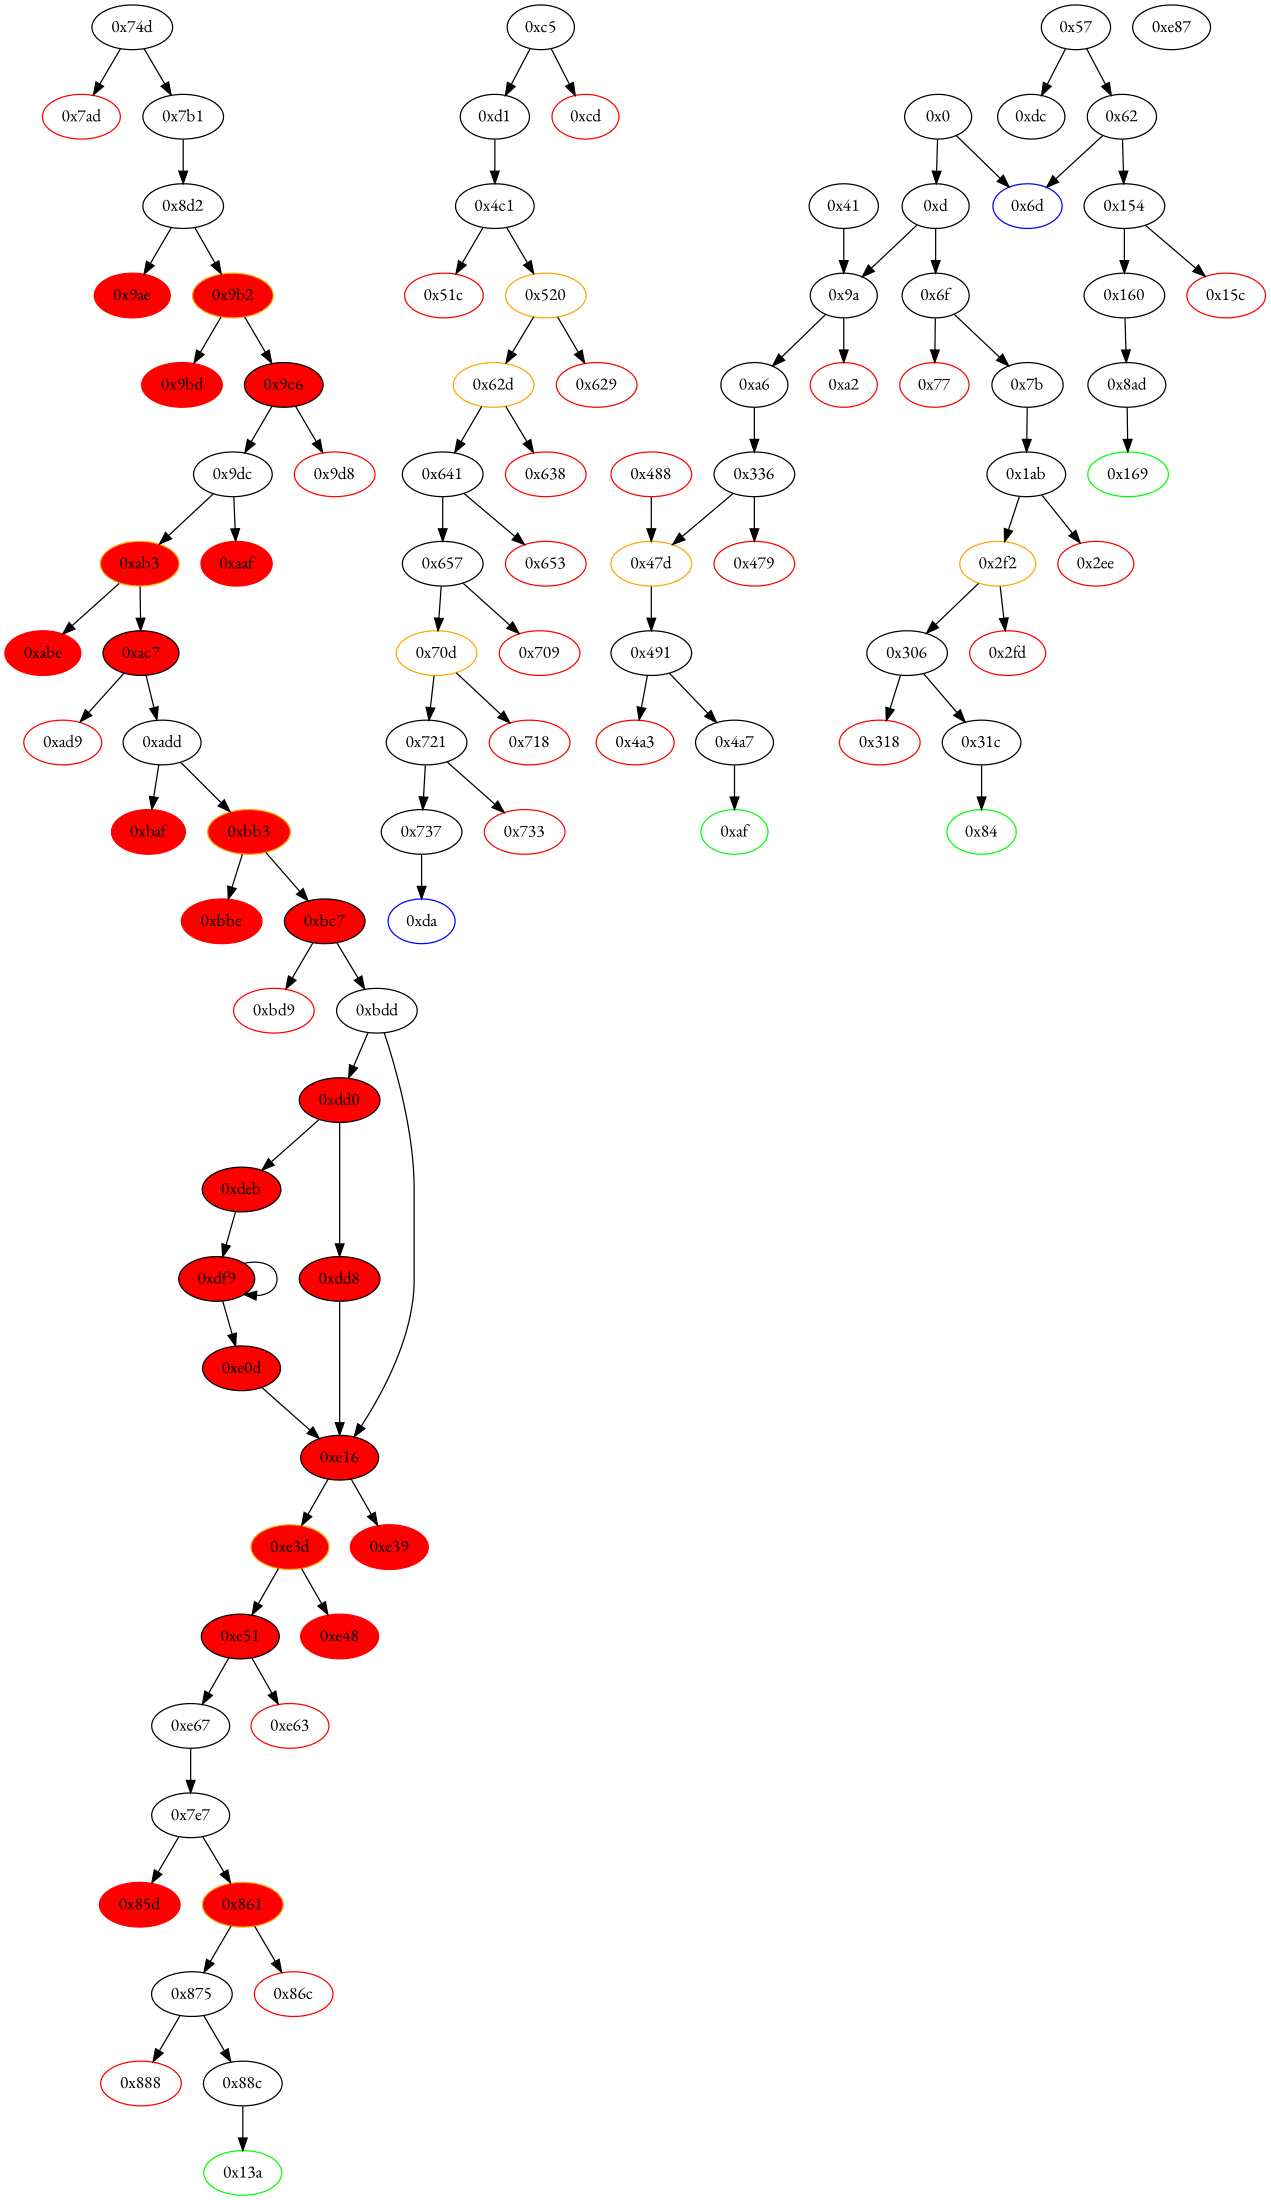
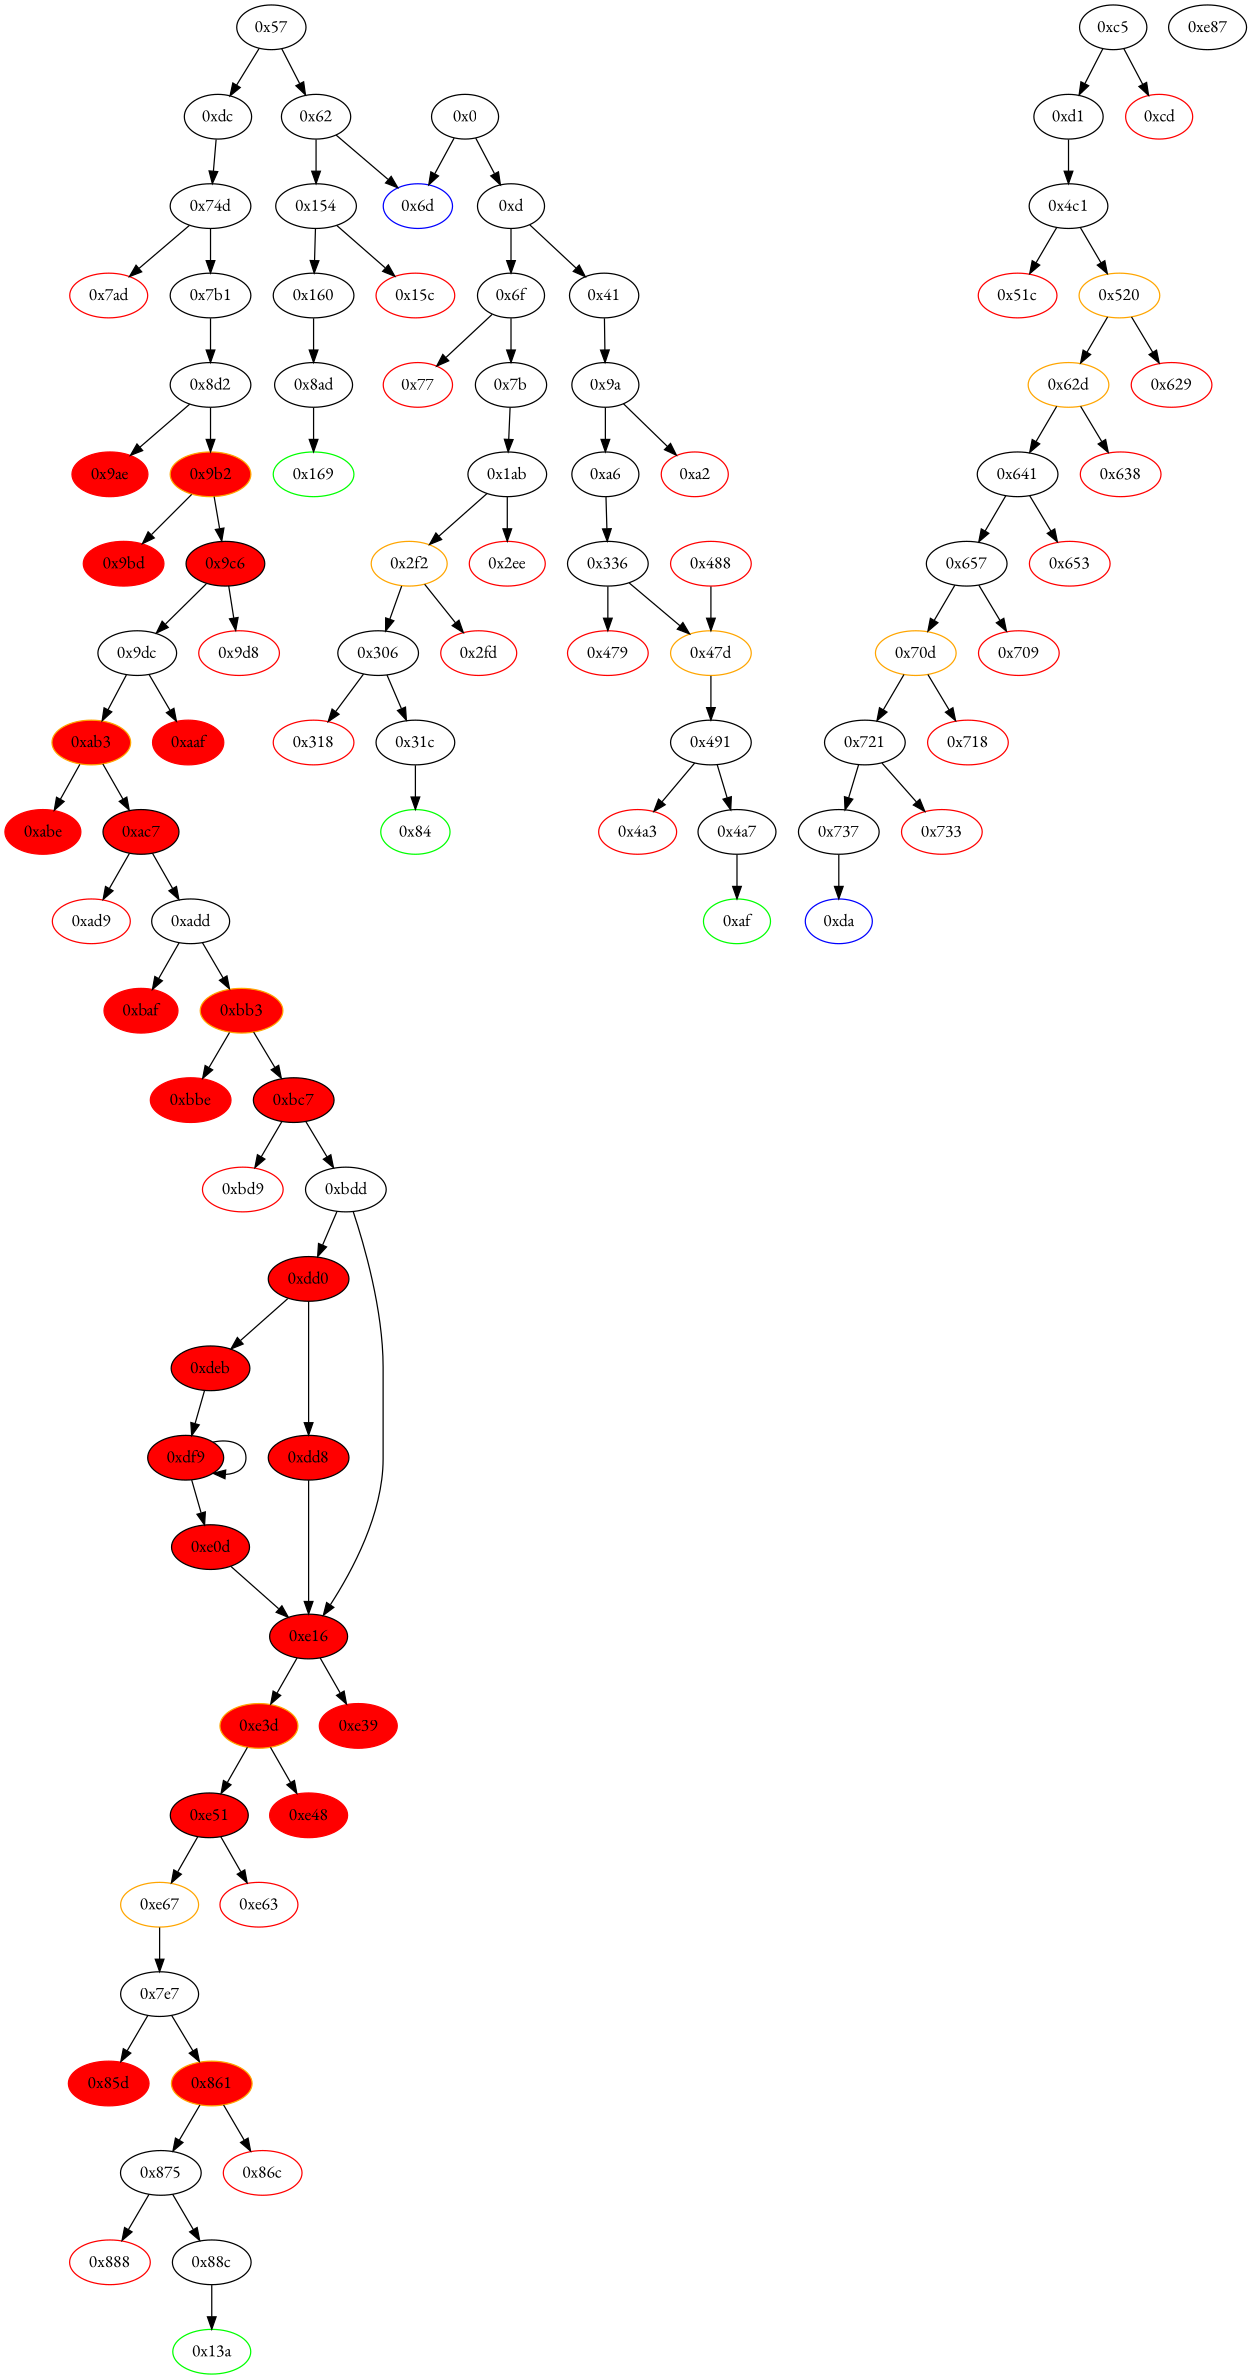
edge "0xdc" -> "0x74d": added
edge "0xd" -> "0x9a": now "0xd" -> "0x41"
node "0xe67": color black -> orange
